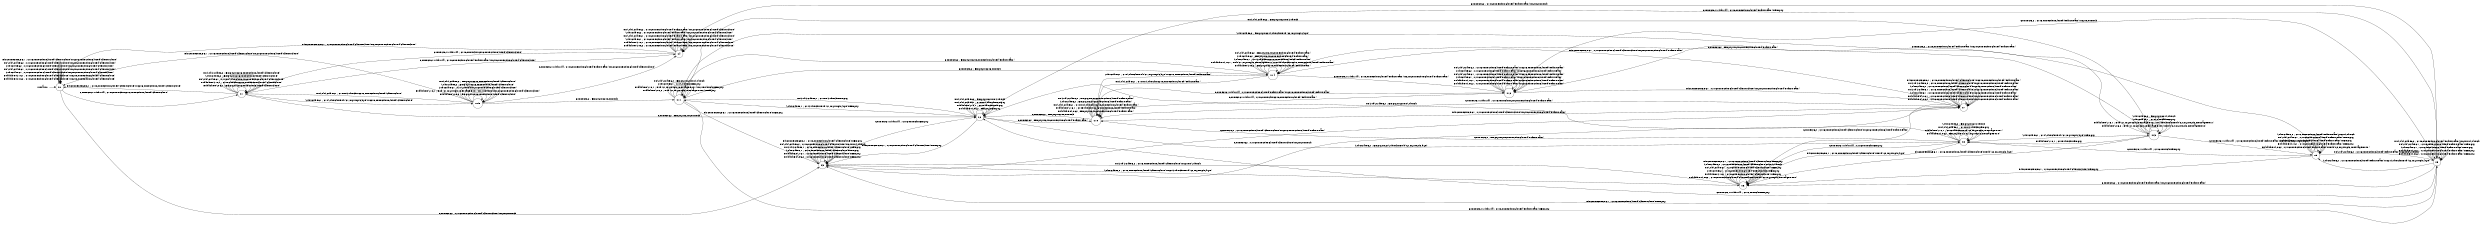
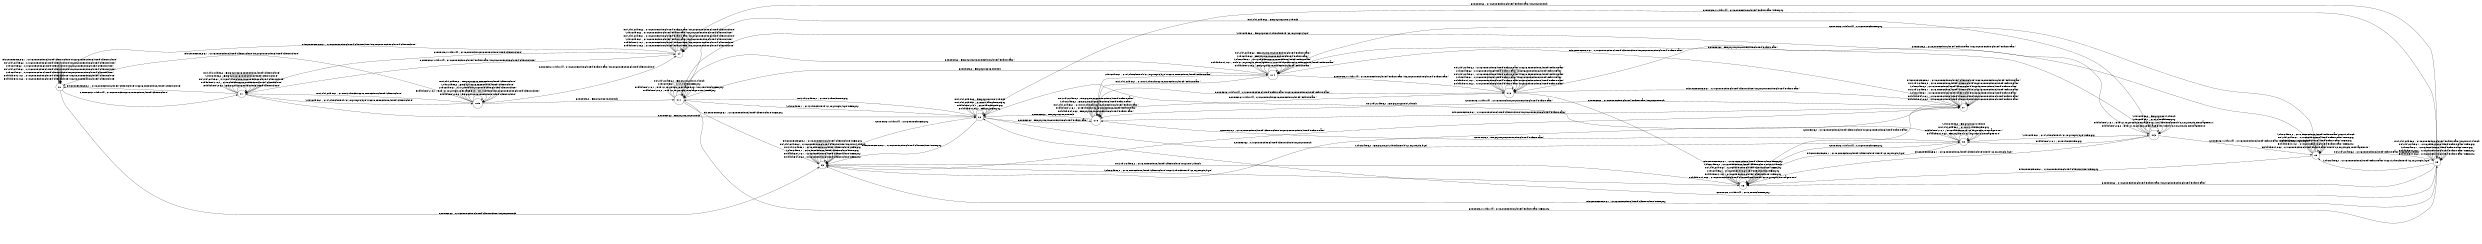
edge "s12" -> "s5": now "s12" -> "s6"
node "__start0": removed
edge "s9" -> "s8": now "s9" -> "s14"
